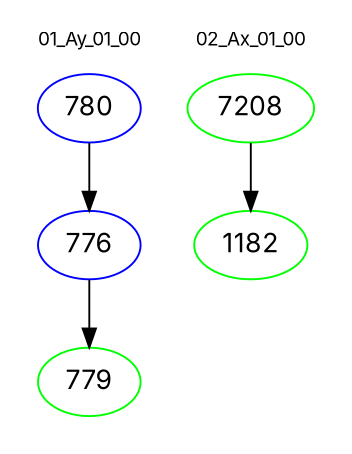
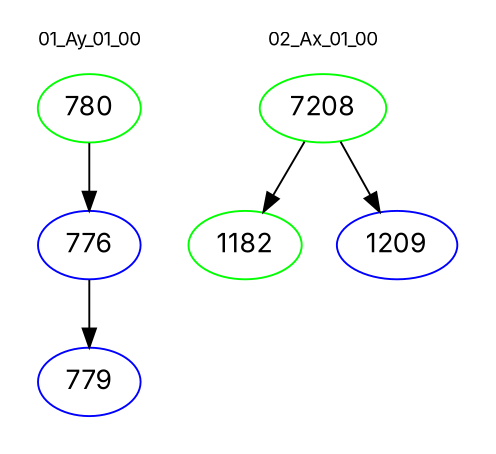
node "780": color blue -> green
node "1209": added
node "779": color green -> blue
